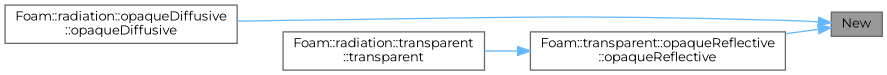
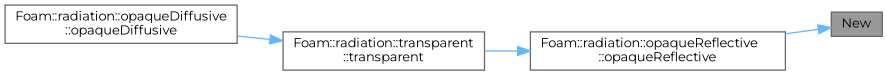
edge "Foam::radiation::opaqueDiffusive ::opaqueDiffusive" -> "New": now "Foam::radiation::opaqueDiffusive ::opaqueDiffusive" -> "Foam::radiation::transparent ::transparent"
node "Foam::transparent::opaqueReflective ::opaqueReflective": label "Foam::transparent::opaqueReflective ::opaqueReflective" -> "Foam::radiation::opaqueReflective ::opaqueReflective"
